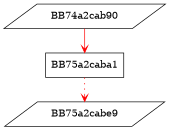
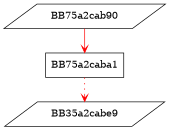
node "BB74a2cab90": label "BB74a2cab90" -> "BB75a2cab90"
node "BB75a2cabe9": label "BB75a2cabe9" -> "BB35a2cabe9"
